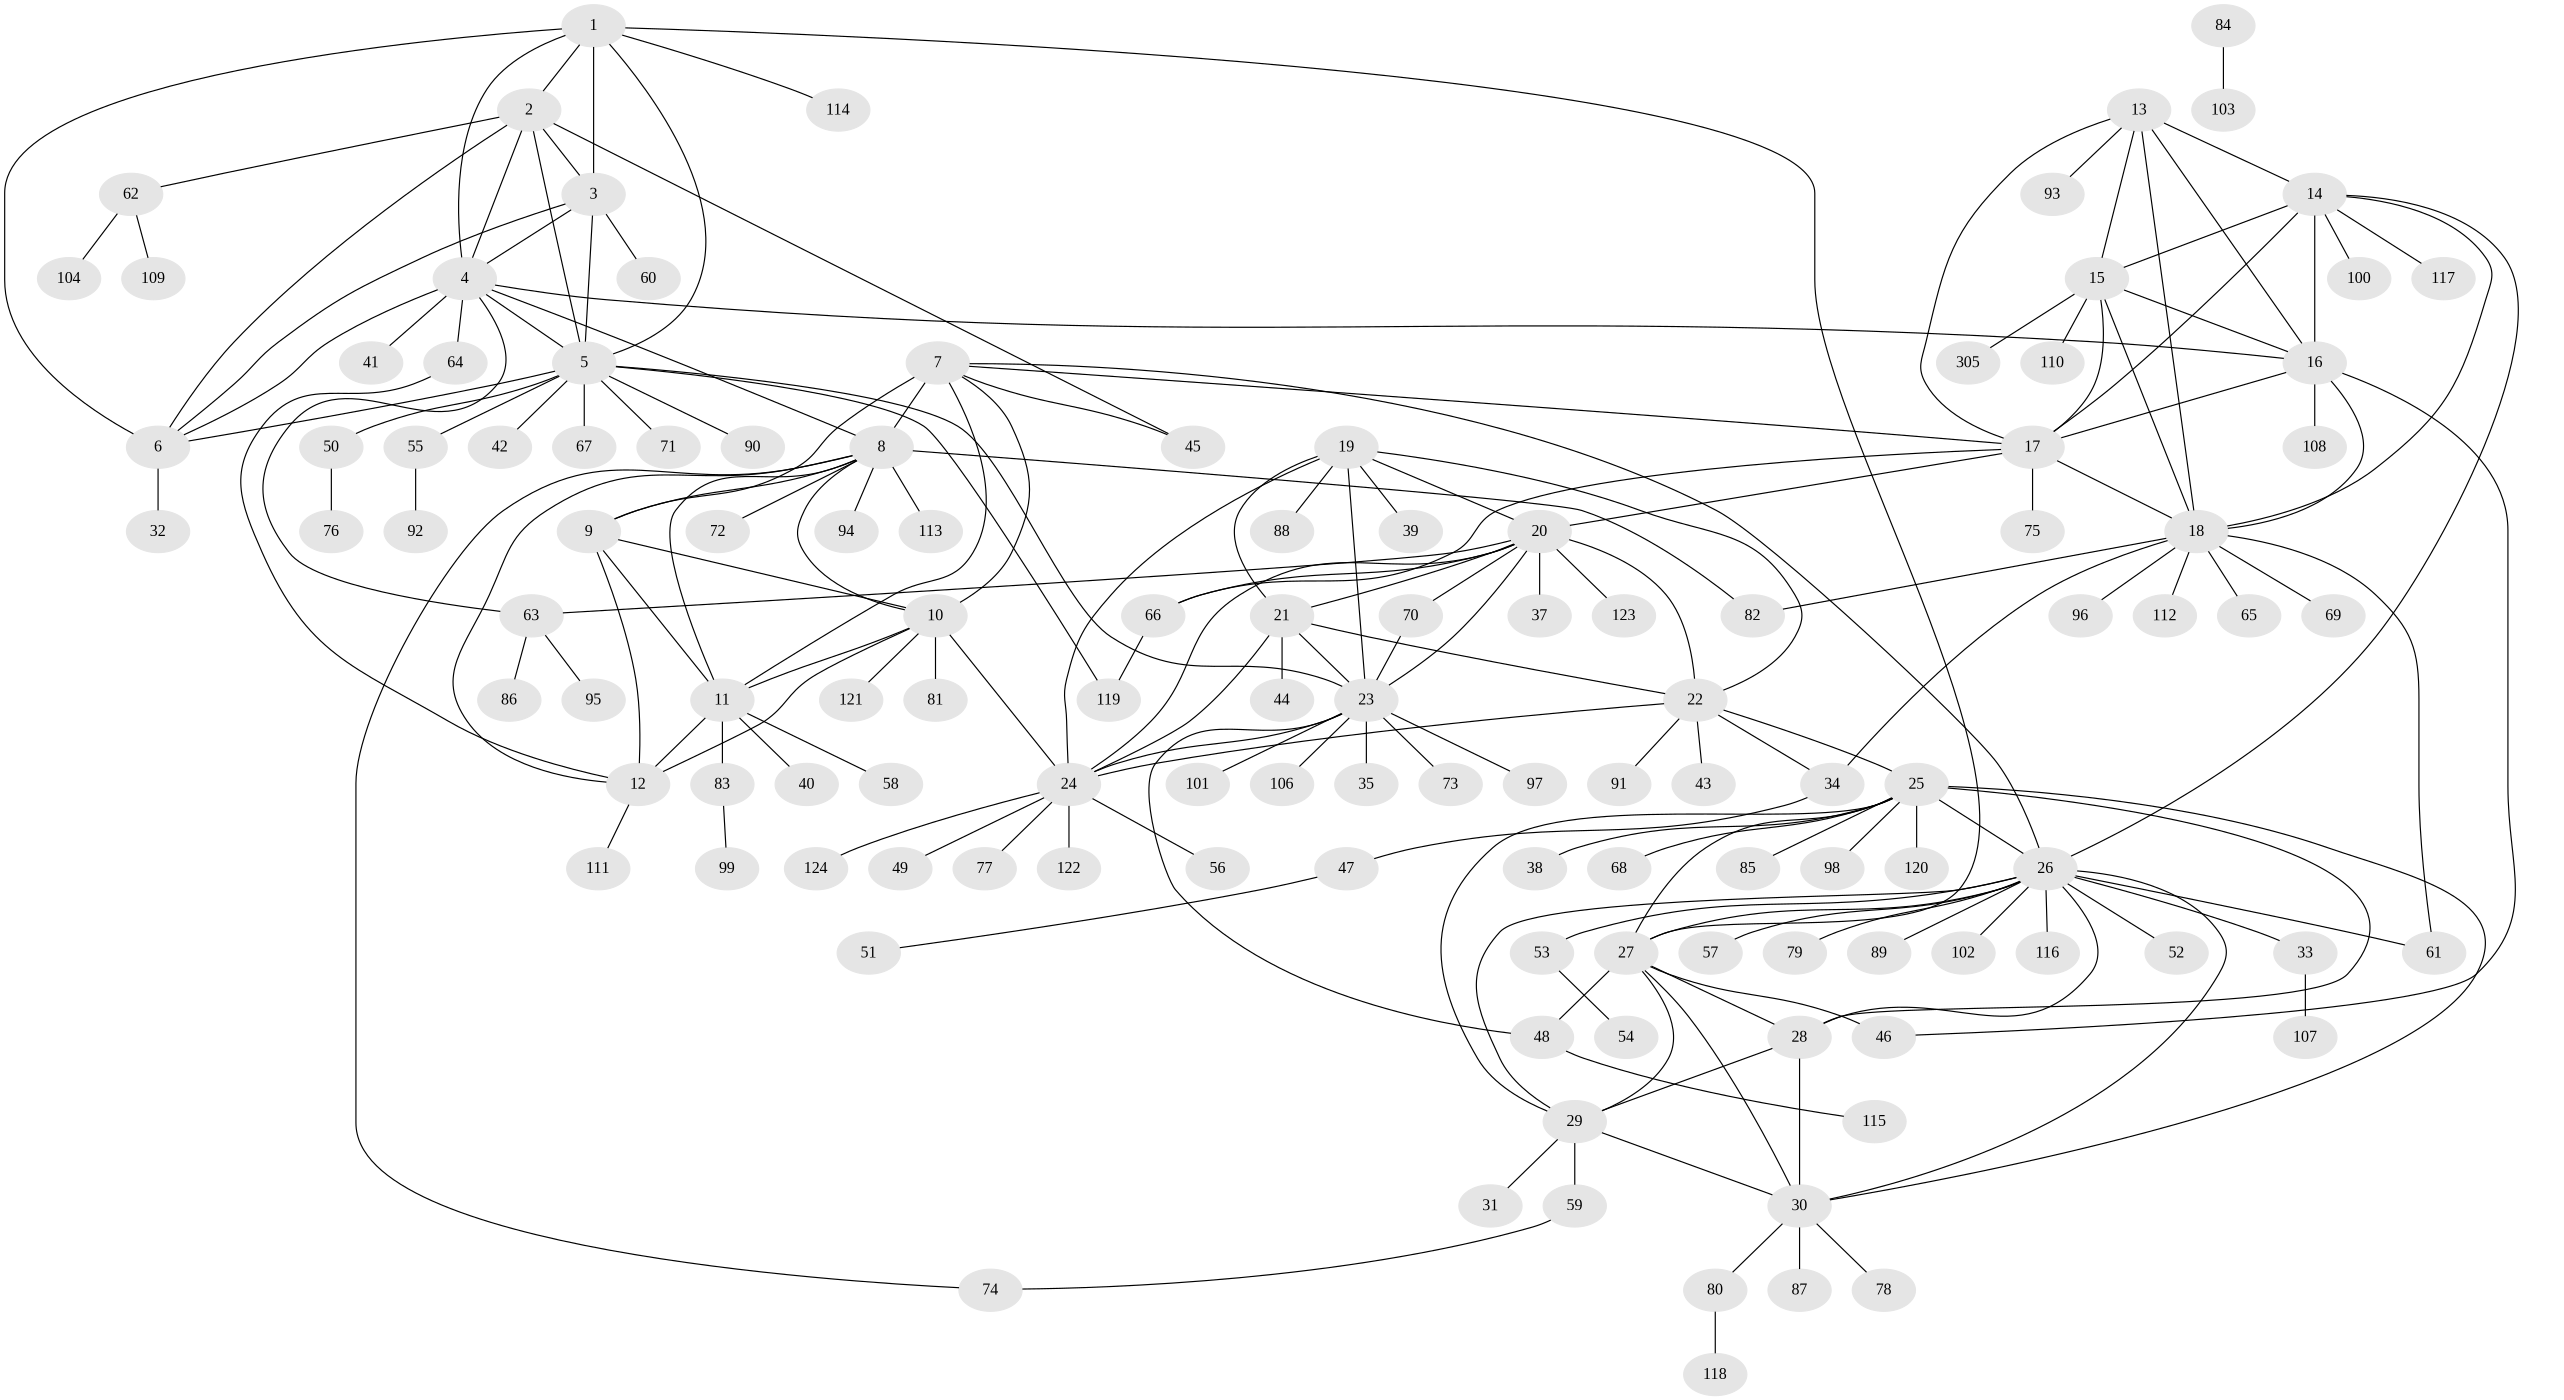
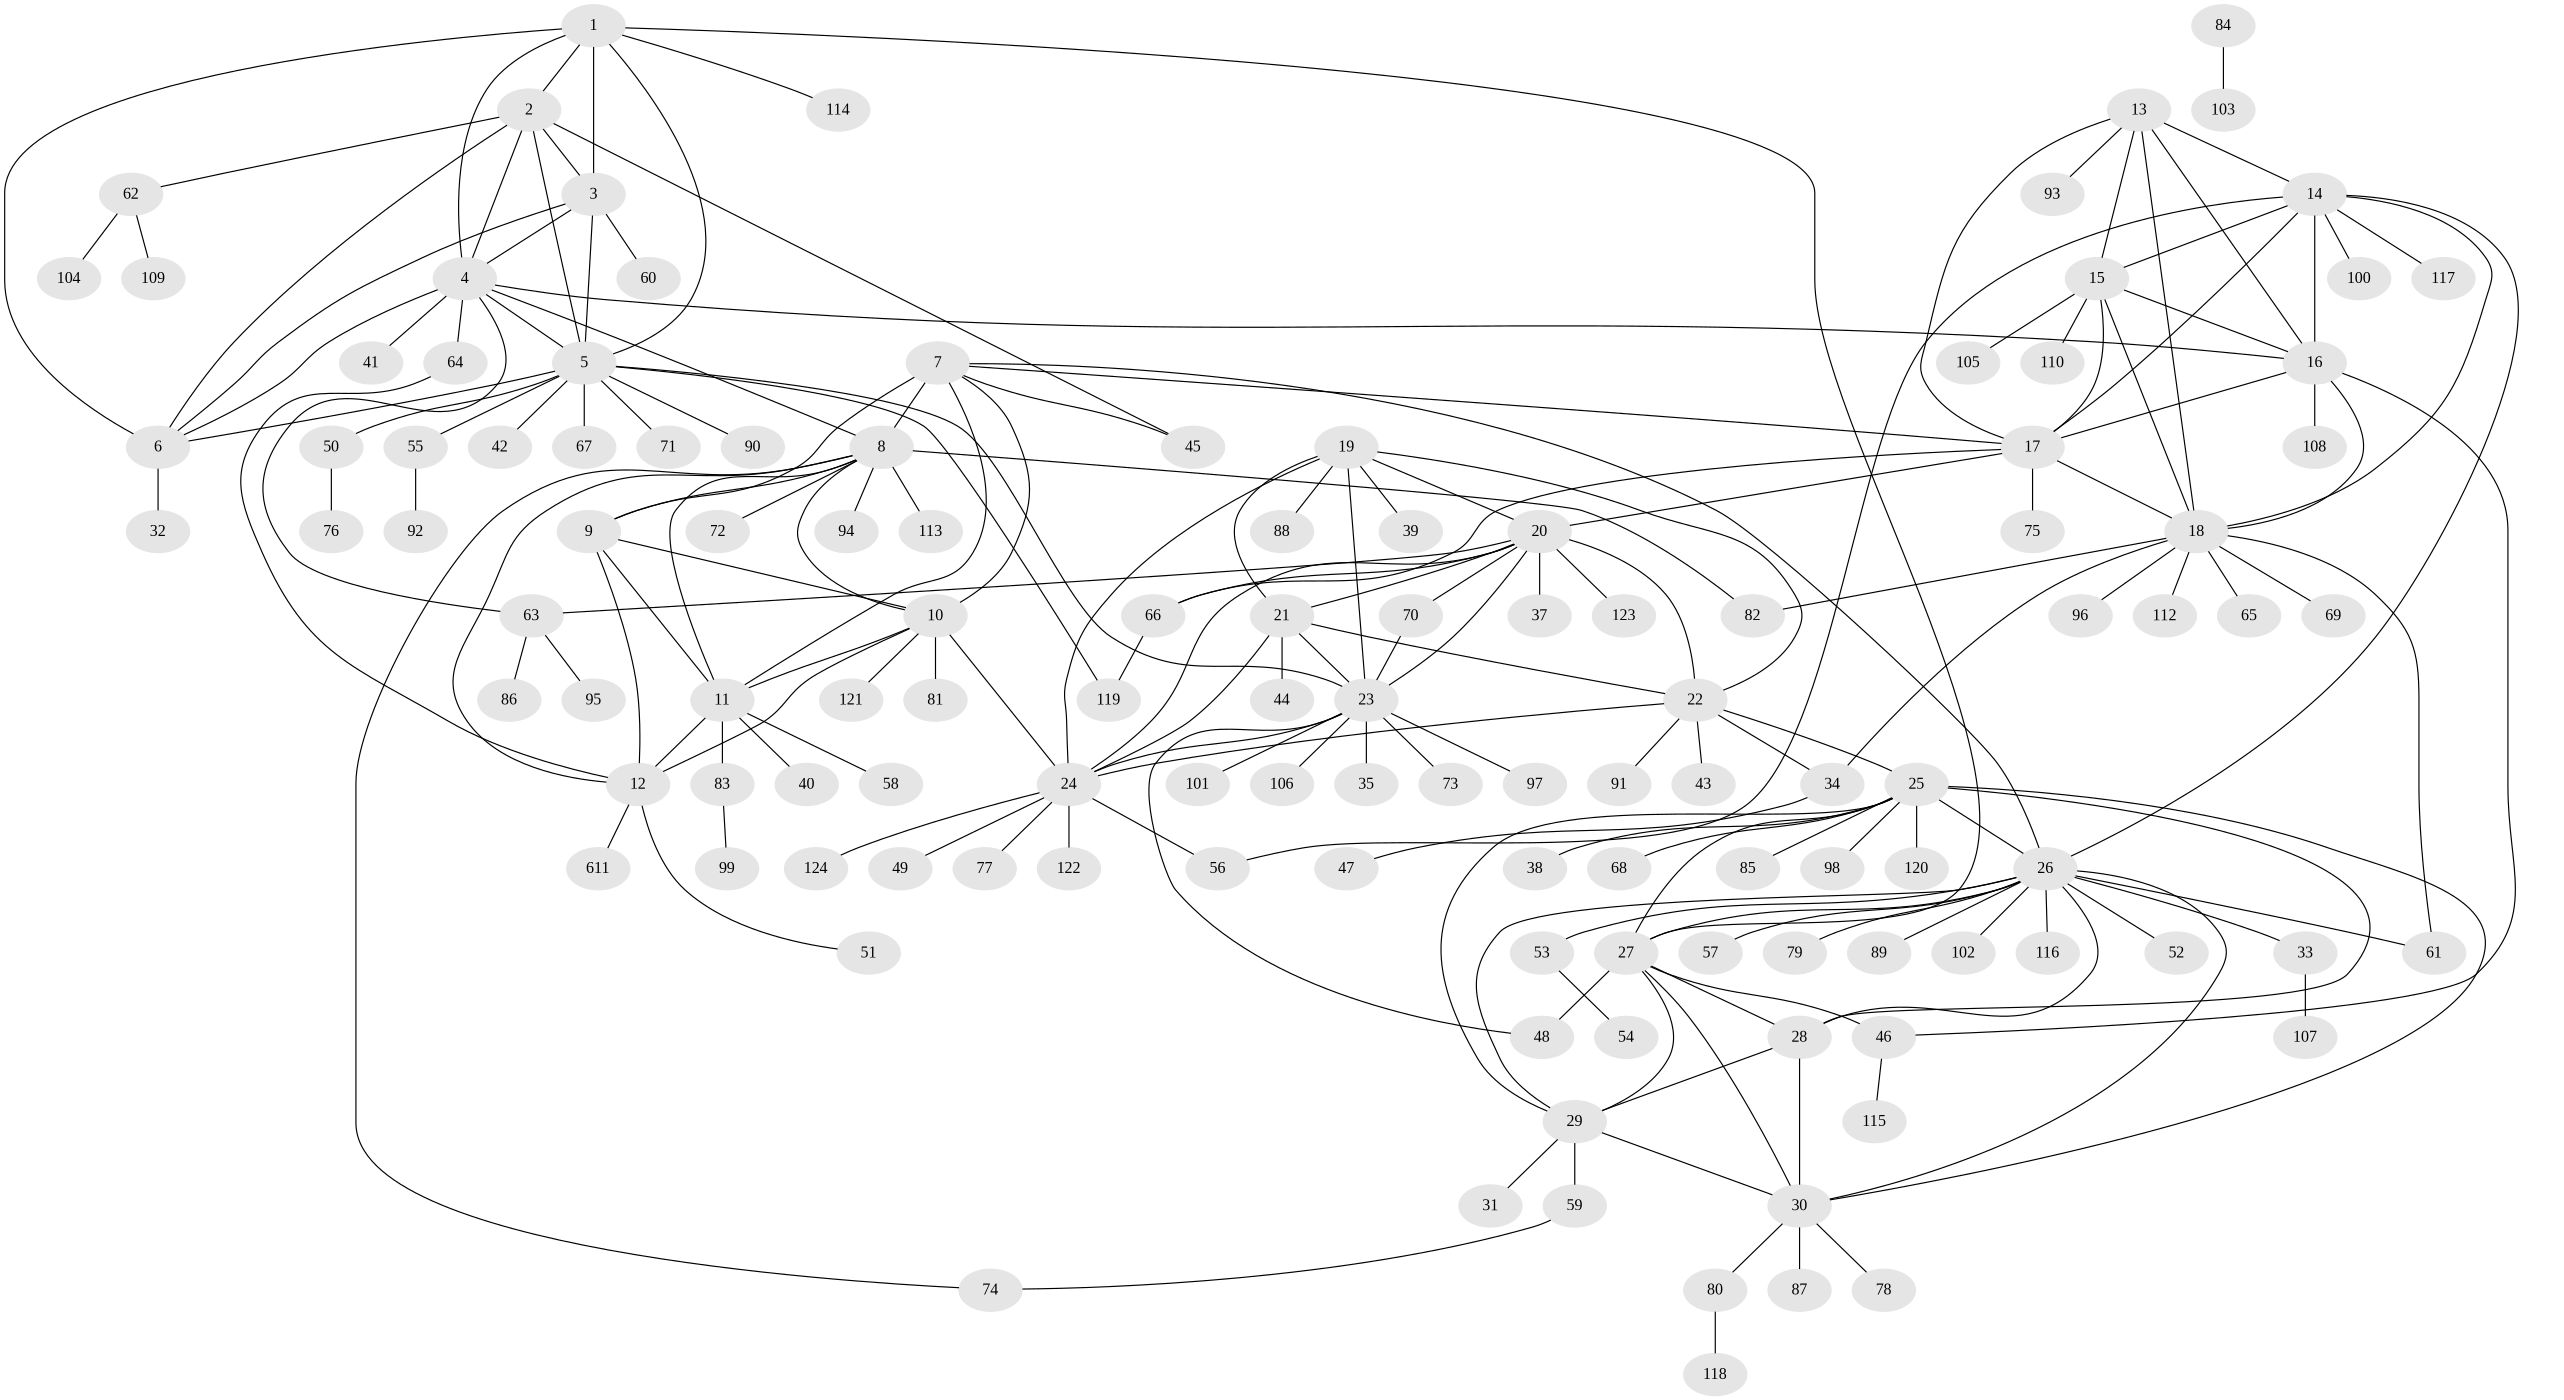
node "305": label "305" -> "105"
edge "14" -- "56": added
node "111": label "111" -> "611"
edge "47" -- "51": now "12" -- "51"
edge "48" -- "115": now "46" -- "115"
